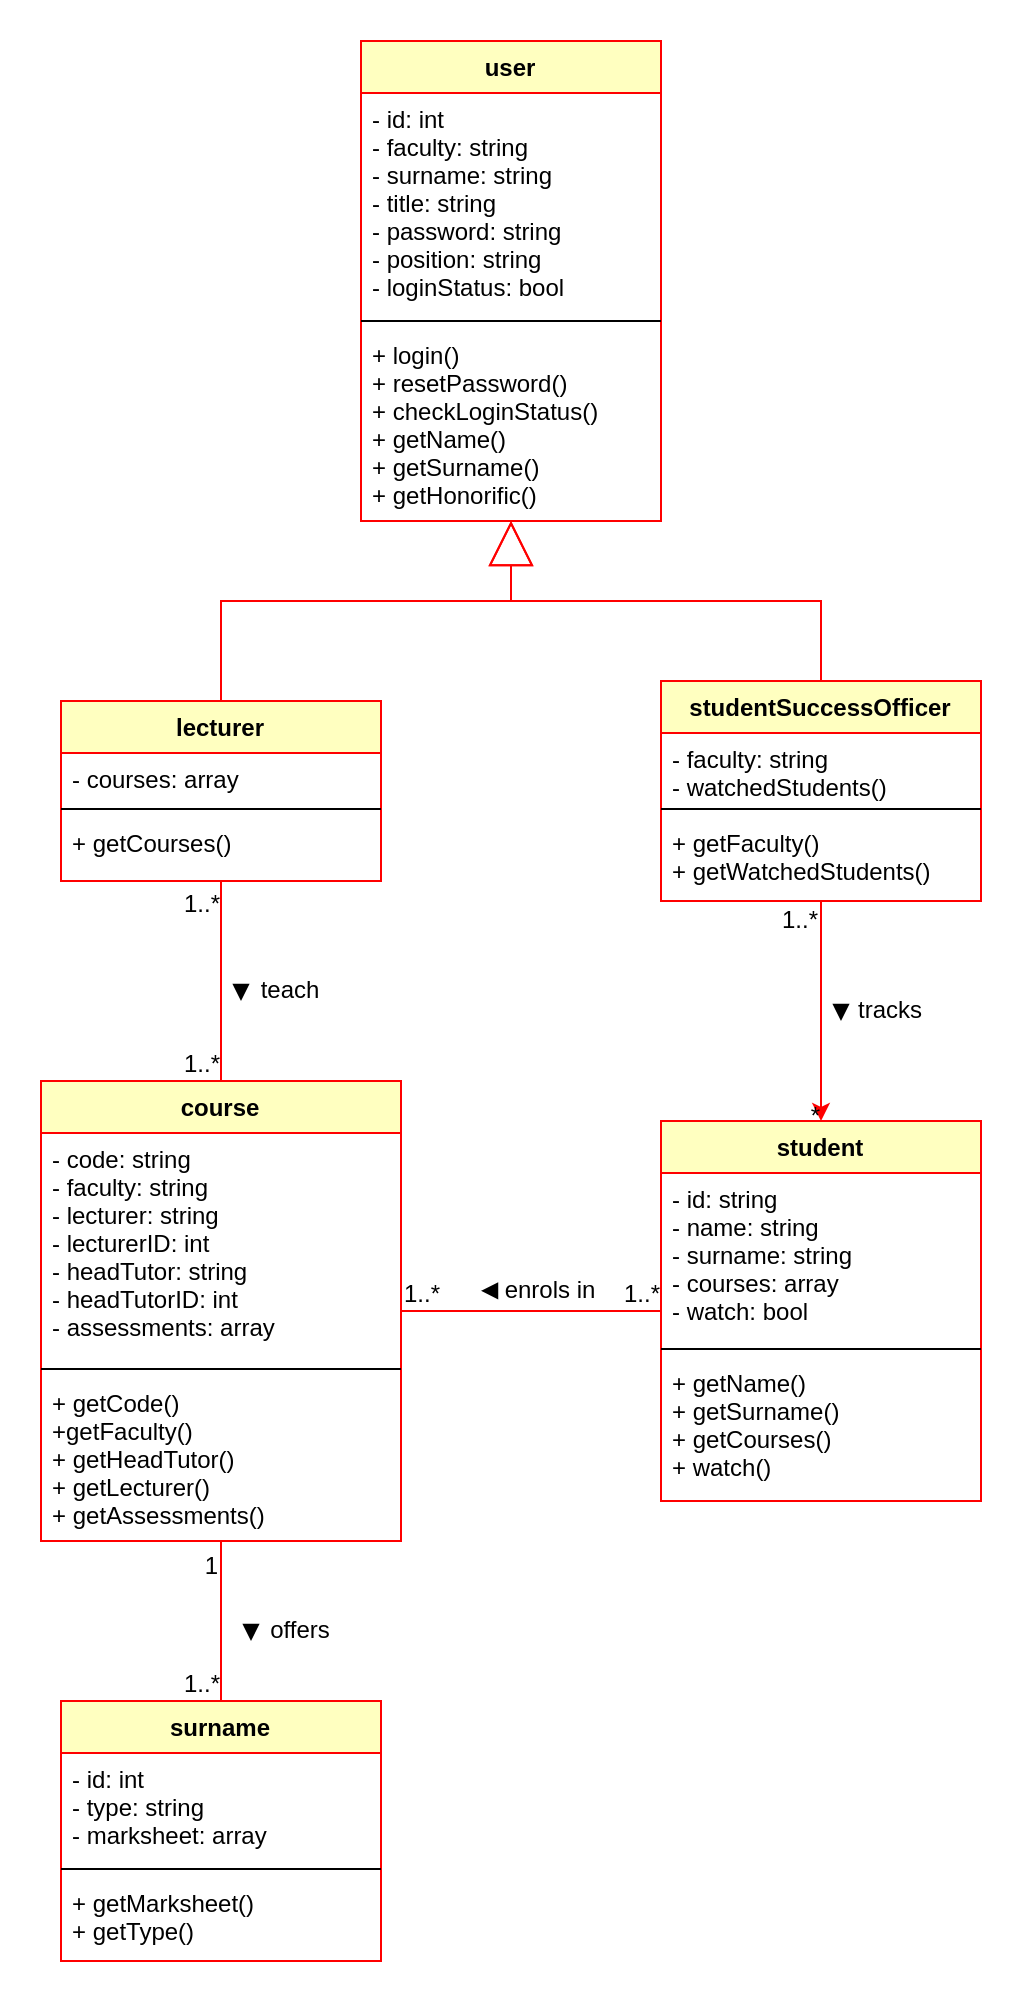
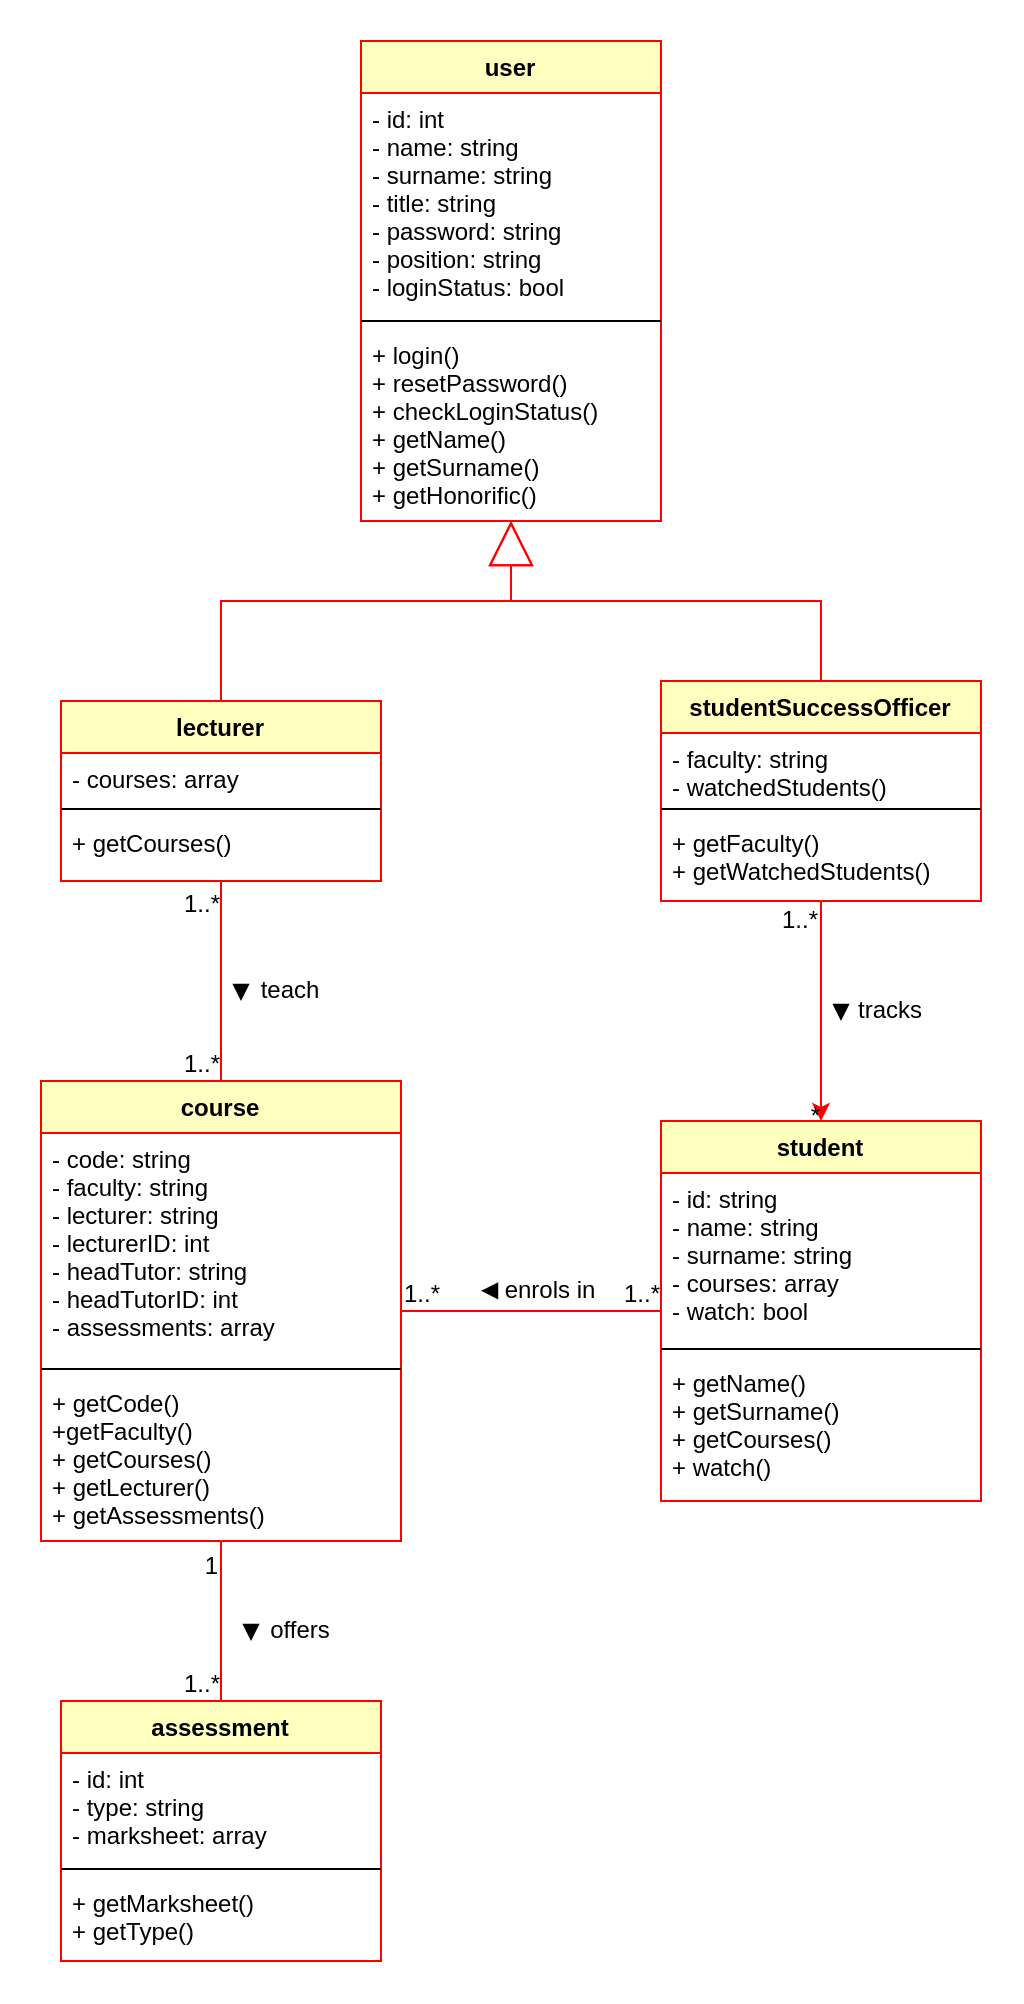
node "- id: int - faculty: string - surname: string - title: string - password: string - position: string - loginStatus: bool": label "- id: int - faculty: string - surname: string - title: string - password: string - position: string - loginStatus: bool" -> "- id: int - name: string - surname: string - title: string - password: string - position: string - loginStatus: bool"
node "+ getCode() +getFaculty() + getHeadTutor() + getLecturer() + getAssessments()": label "+ getCode() +getFaculty() + getHeadTutor() + getLecturer() + getAssessments()" -> "+ getCode() +getFaculty() + getCourses() + getLecturer() + getAssessments()"
node "surname": label "surname" -> "assessment"
